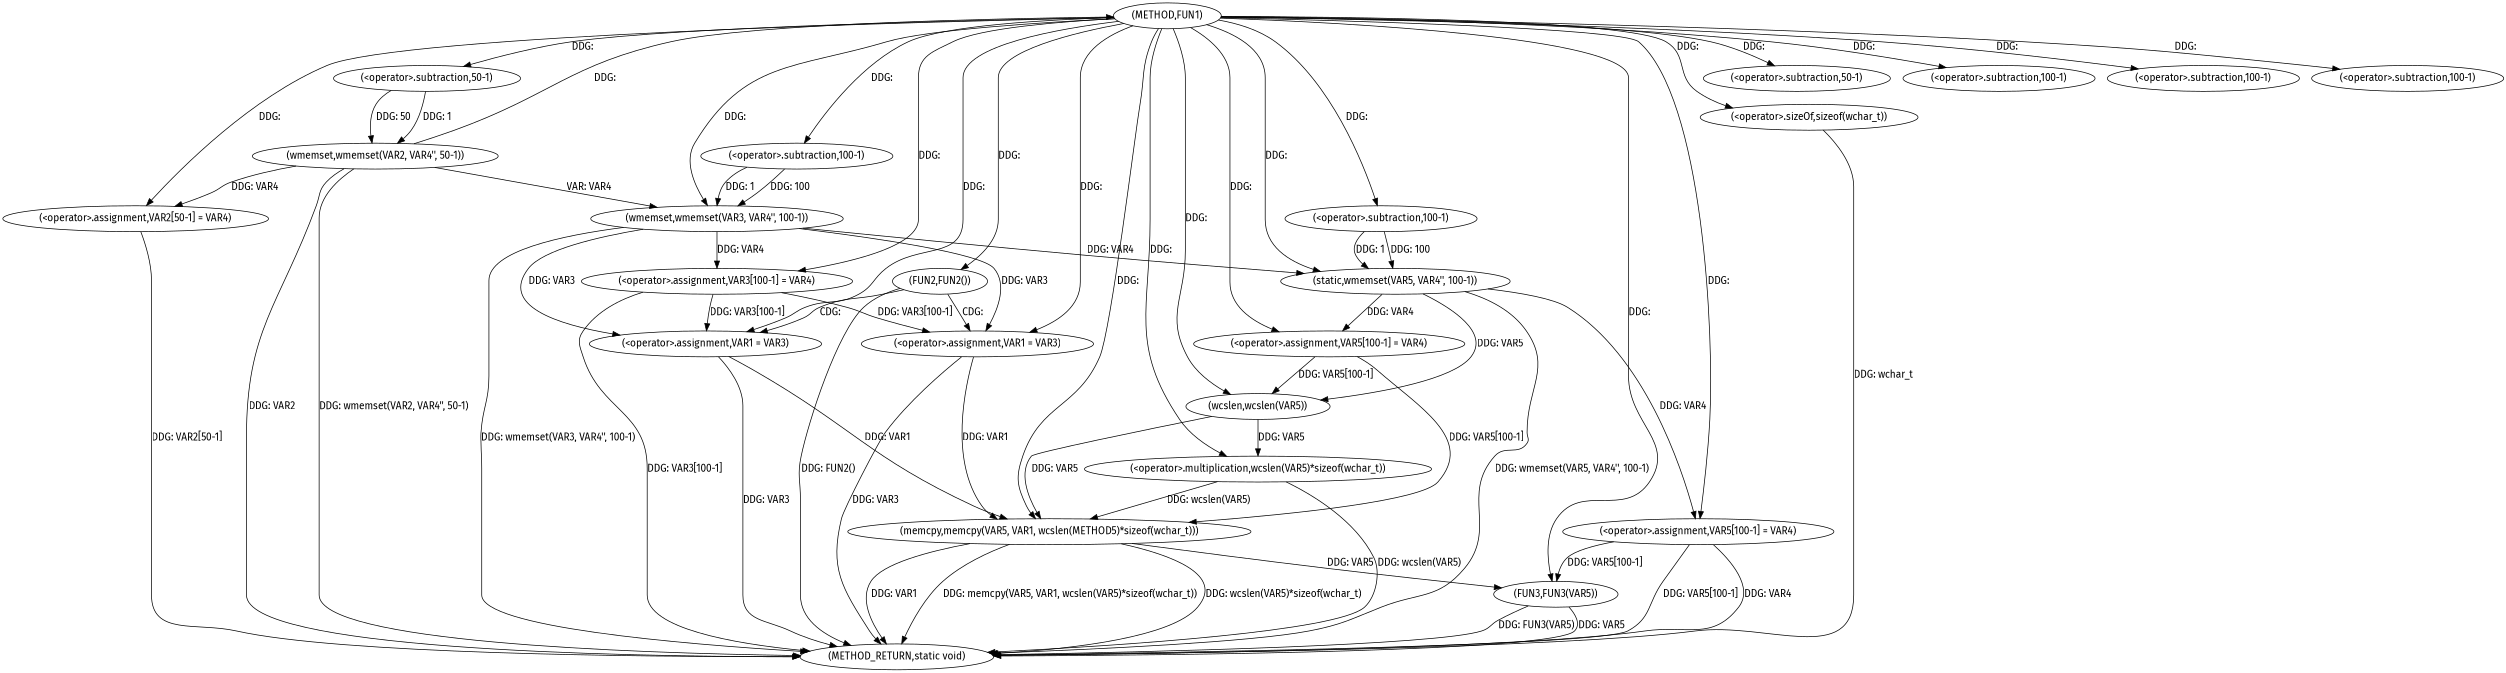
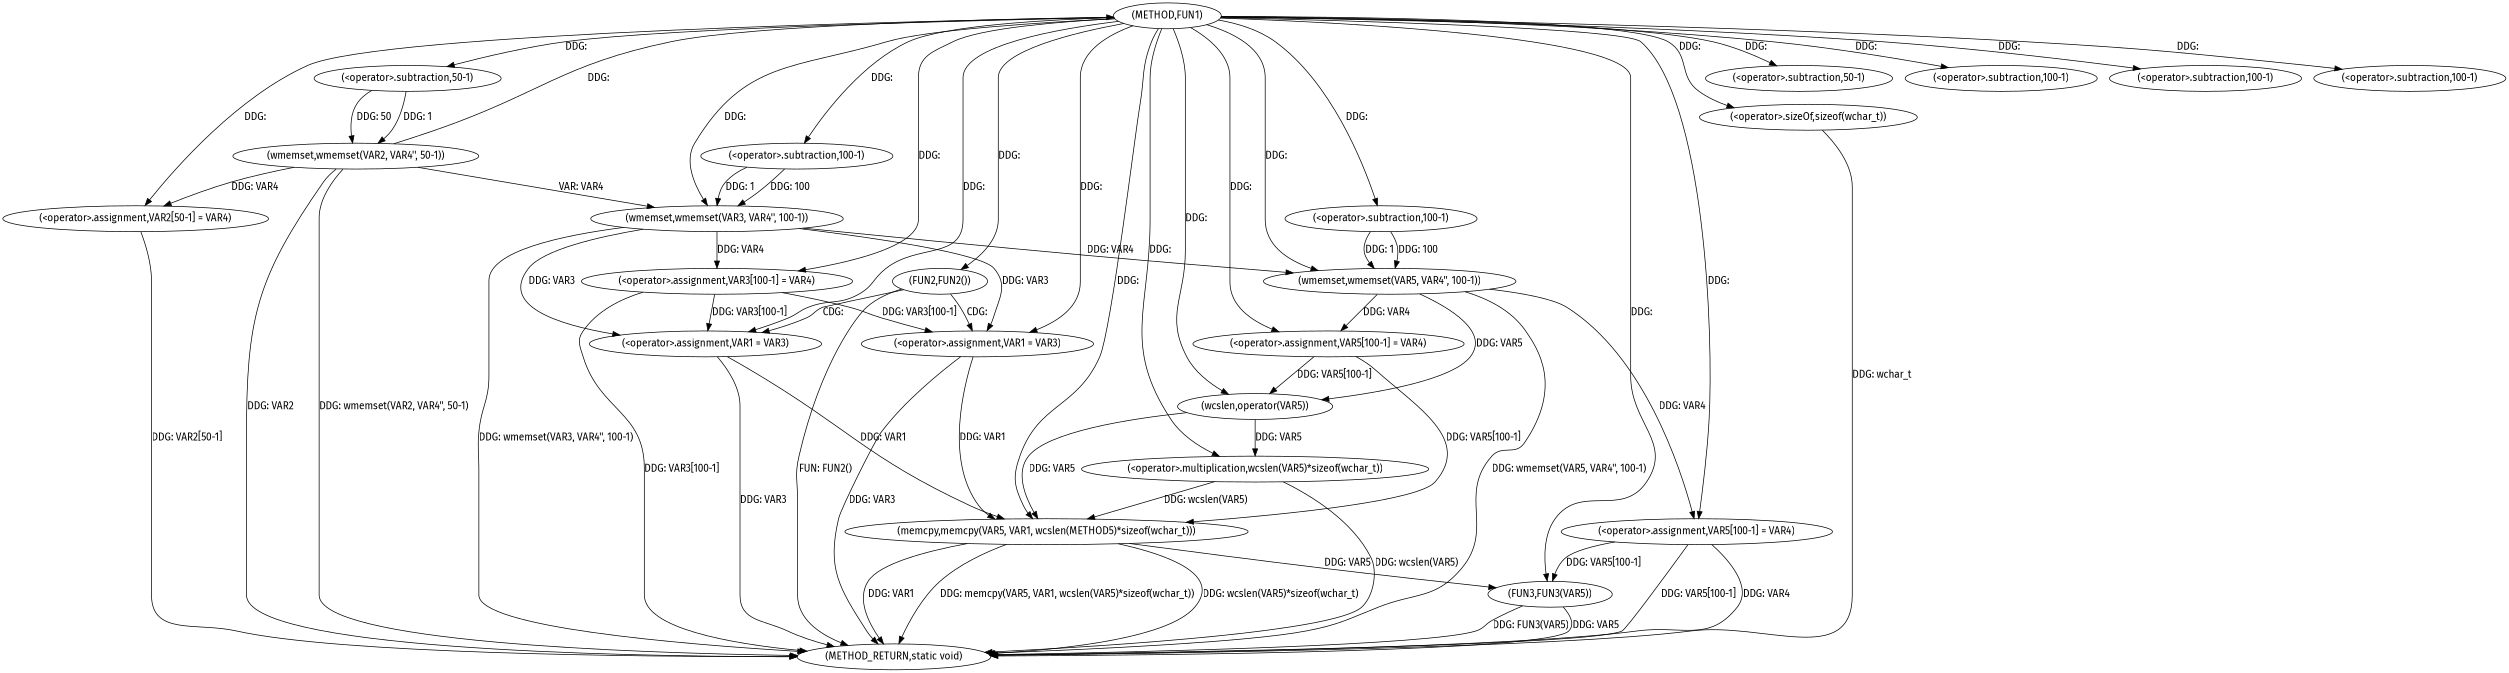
node "(static,wmemset(VAR5, VAR4'', 100-1))": label "(static,wmemset(VAR5, VAR4'', 100-1))" -> "(wmemset,wmemset(VAR5, VAR4'', 100-1))"
node "(wcslen,wcslen(VAR5))": label "(wcslen,wcslen(VAR5))" -> "(wcslen,operator(VAR5))"
edge "(FUN2,FUN2())" -> "(METHOD_RETURN,static void)": label "DDG: FUN2()" -> "FUN: FUN2()"
